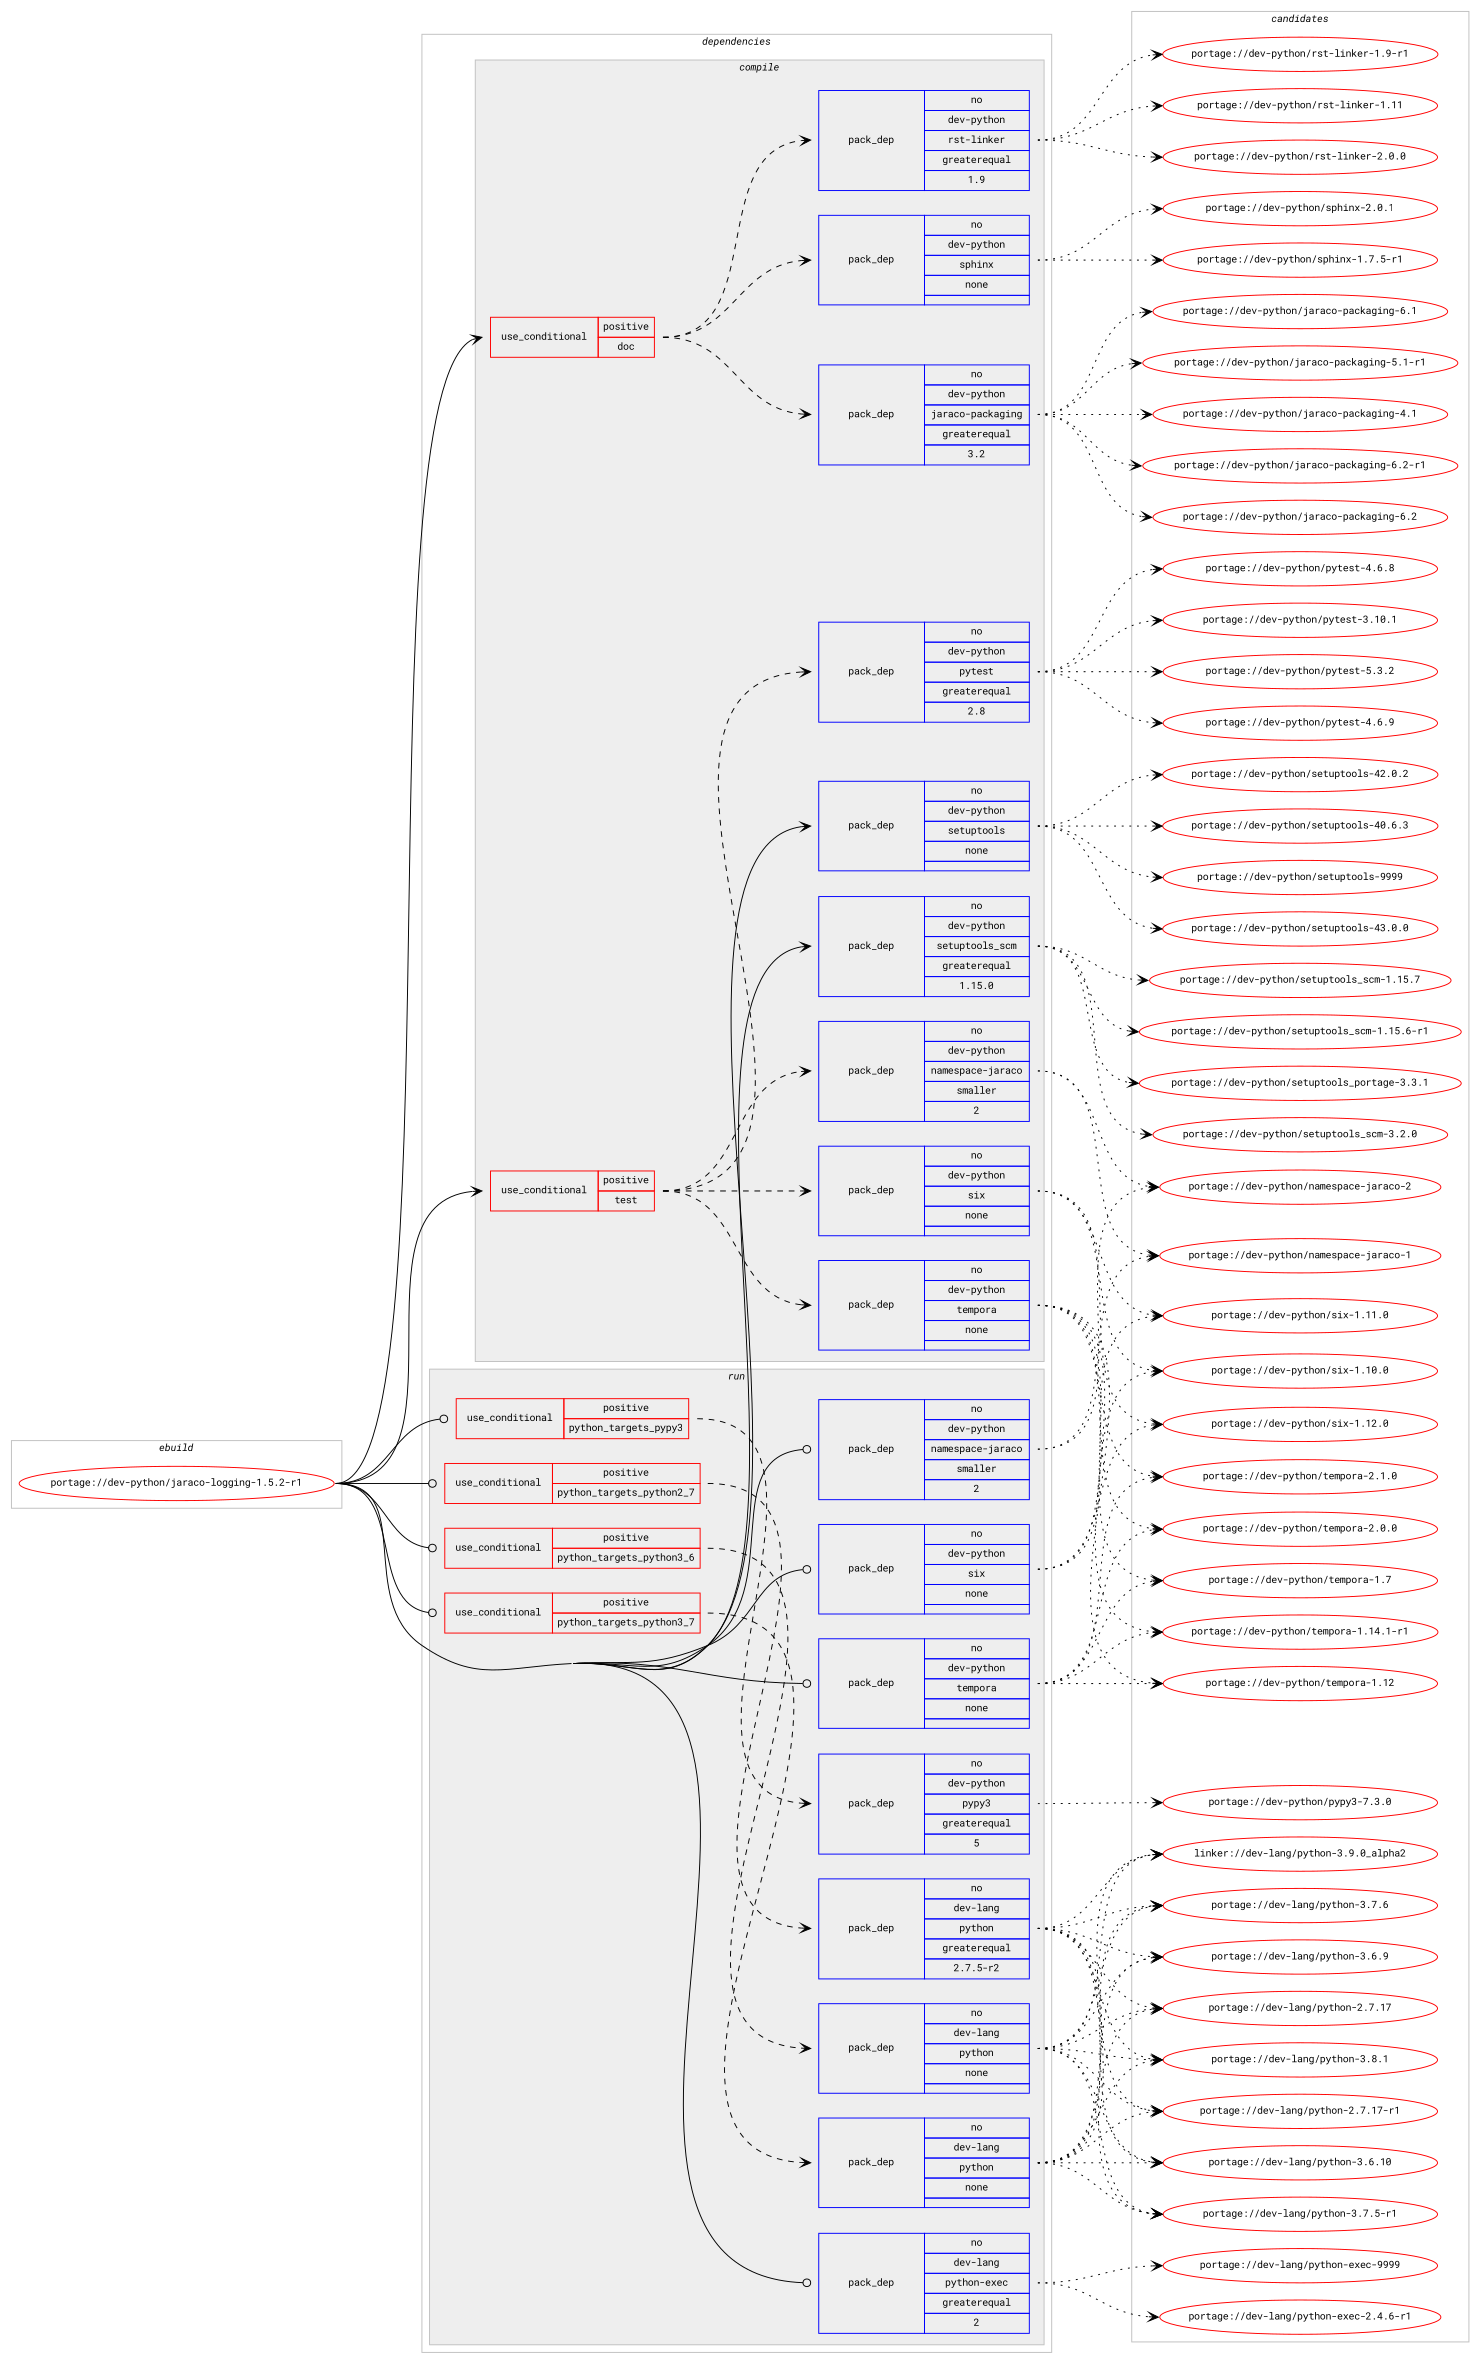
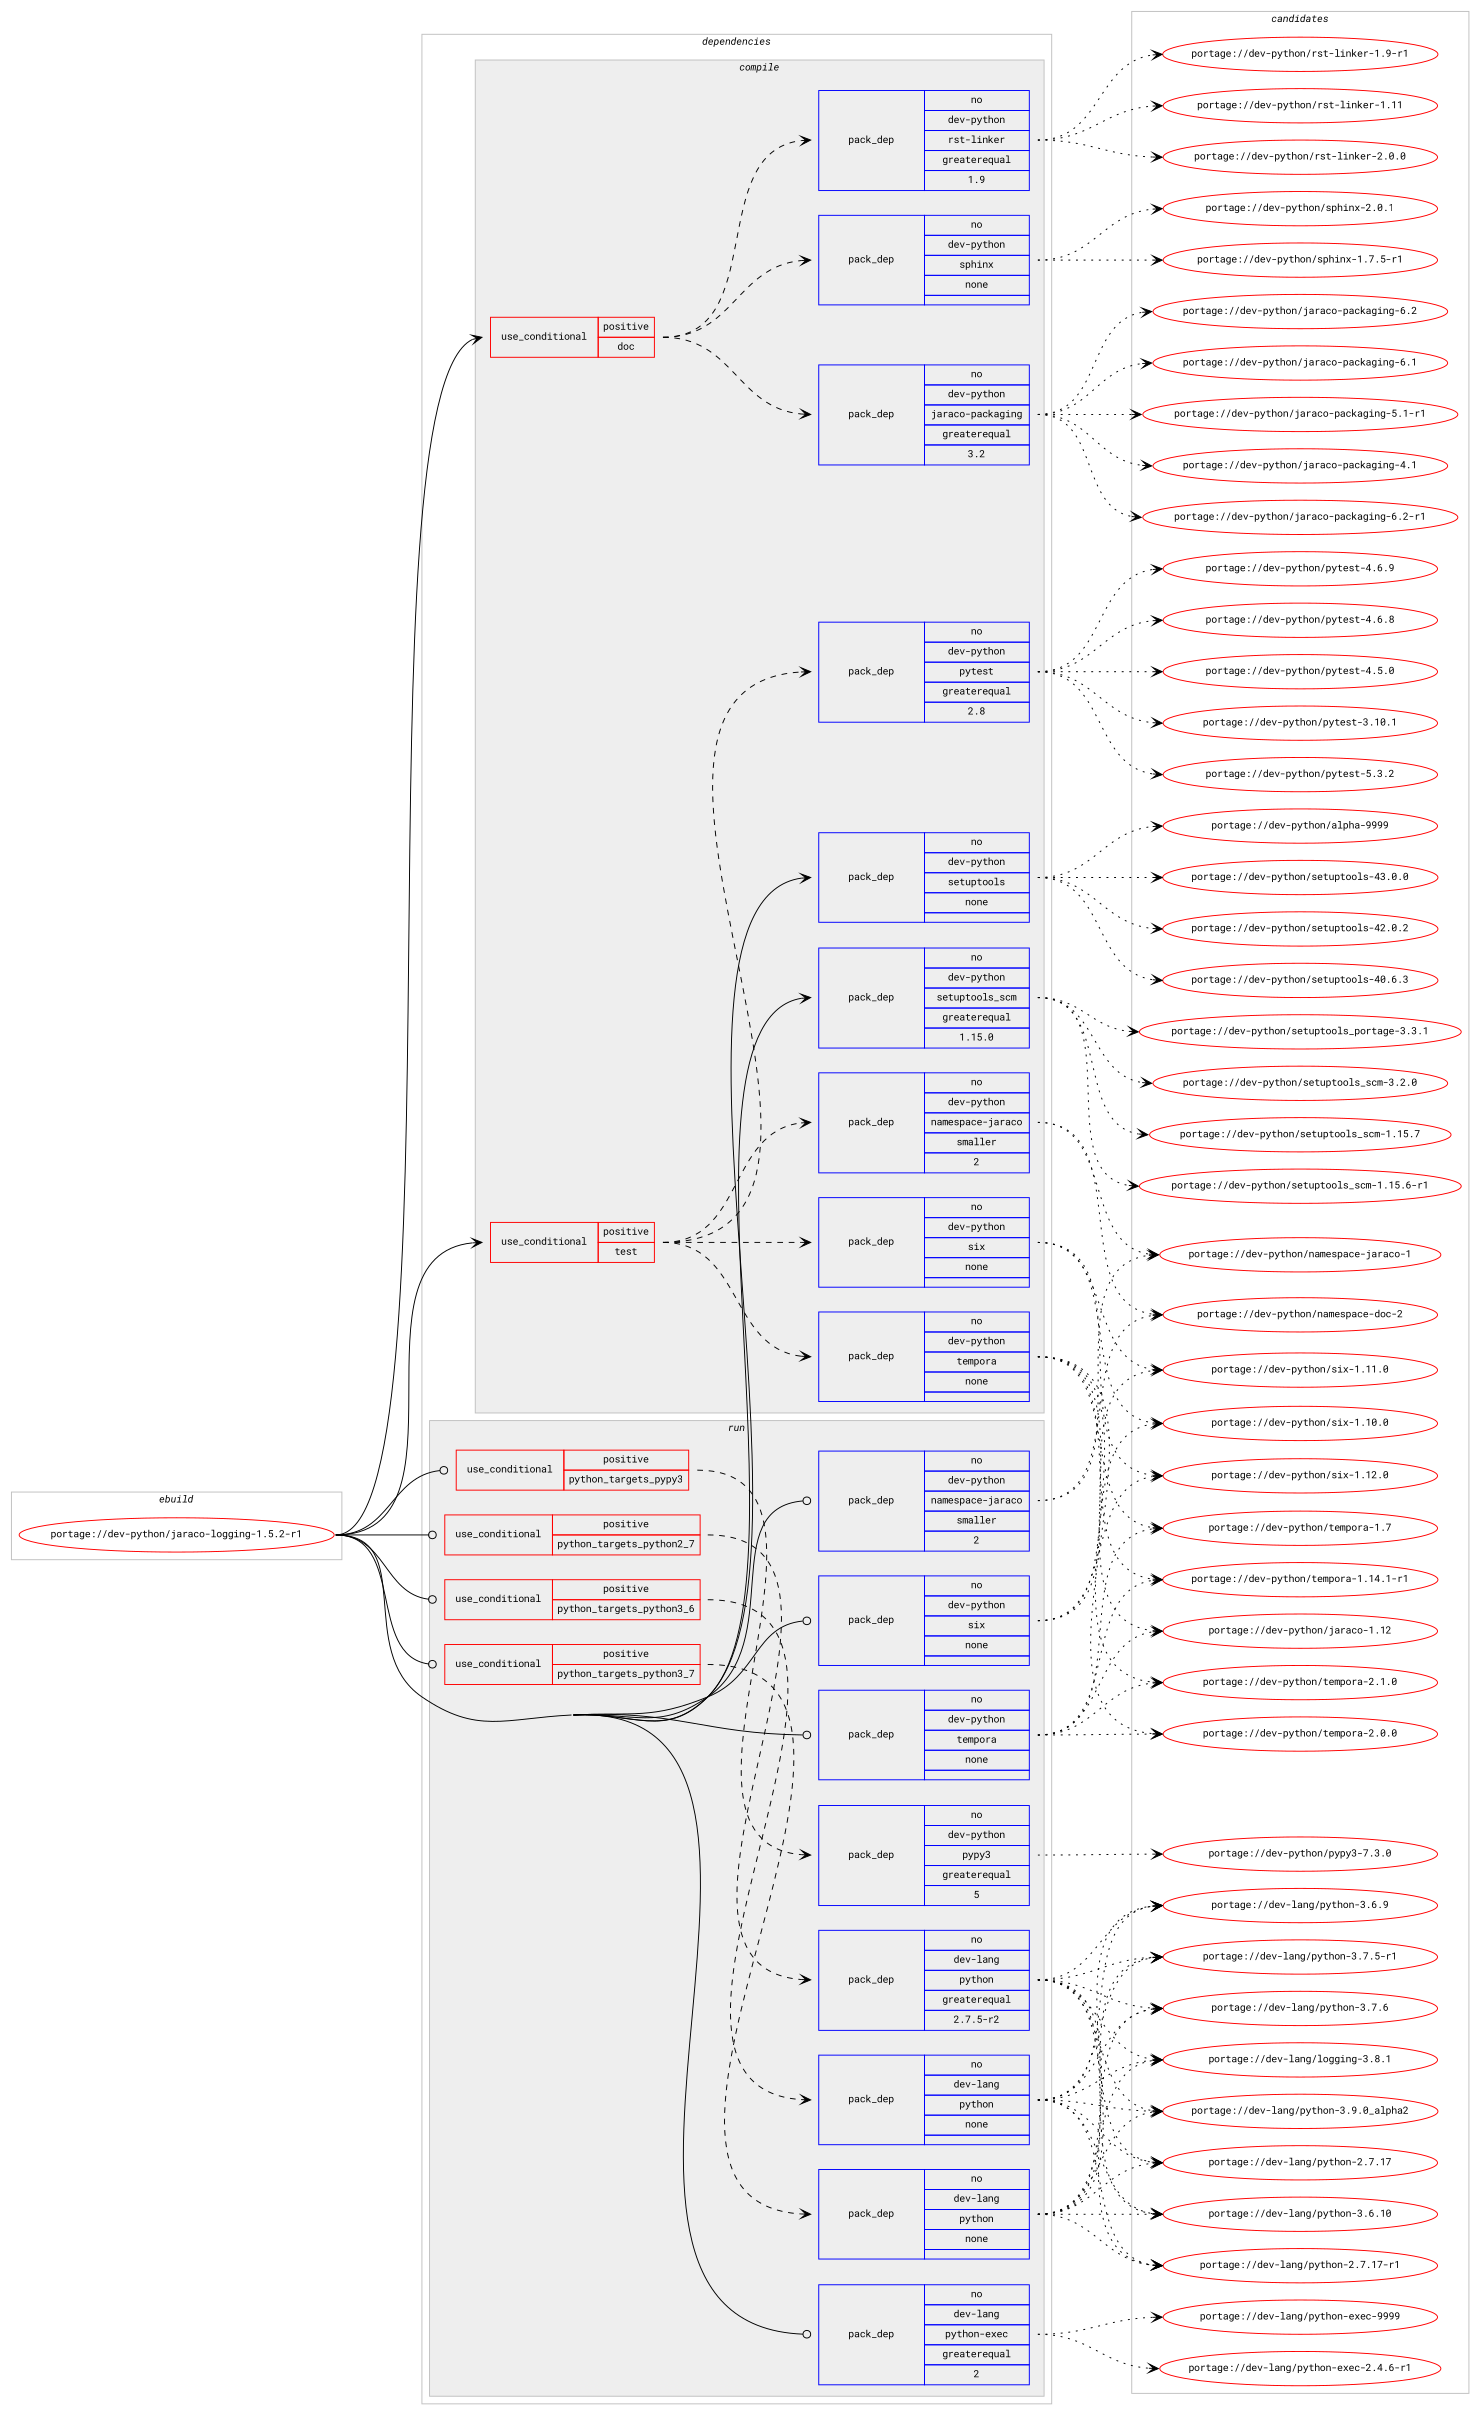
node "portage://dev-python/pytest-4.5.0": added
node "portage://dev-python/setuptools-9999": label "portage://dev-python/setuptools-9999" -> "portage://dev-python/alpha-9999"
node "portage://dev-python/namespace-jaraco-2": label "portage://dev-python/namespace-jaraco-2" -> "portage://dev-python/namespace-doc-2"
node "portage://dev-python/tempora-1.12": label "portage://dev-python/tempora-1.12" -> "portage://dev-python/jaraco-1.12"
node "linker://dev-lang/python-3.9.0_alpha2": label "linker://dev-lang/python-3.9.0_alpha2" -> "portage://dev-lang/python-3.9.0_alpha2"
node "portage://dev-lang/python-3.8.1": label "portage://dev-lang/python-3.8.1" -> "portage://dev-lang/logging-3.8.1"
